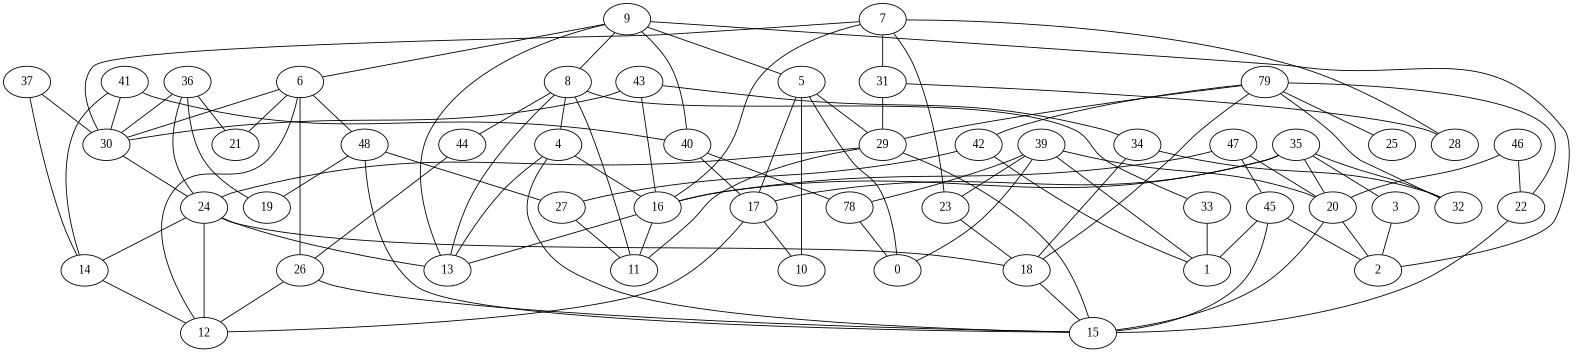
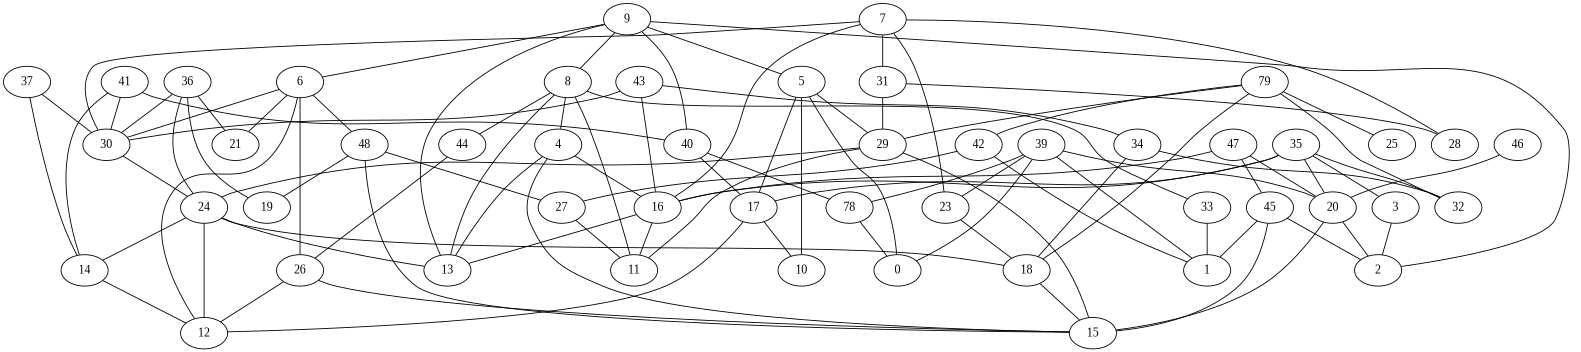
node "22": removed
